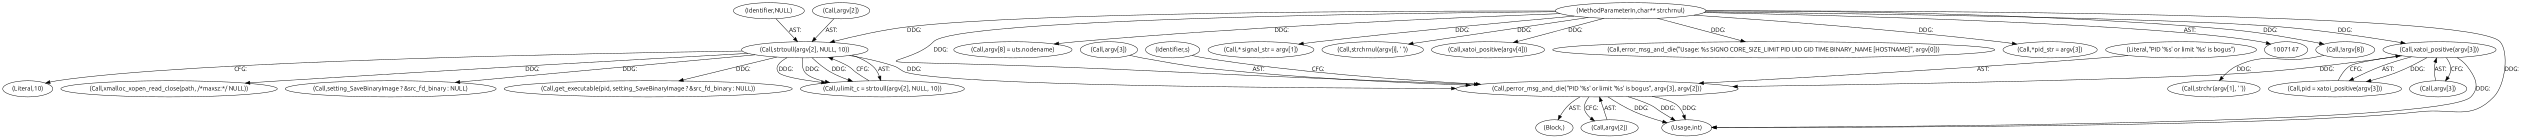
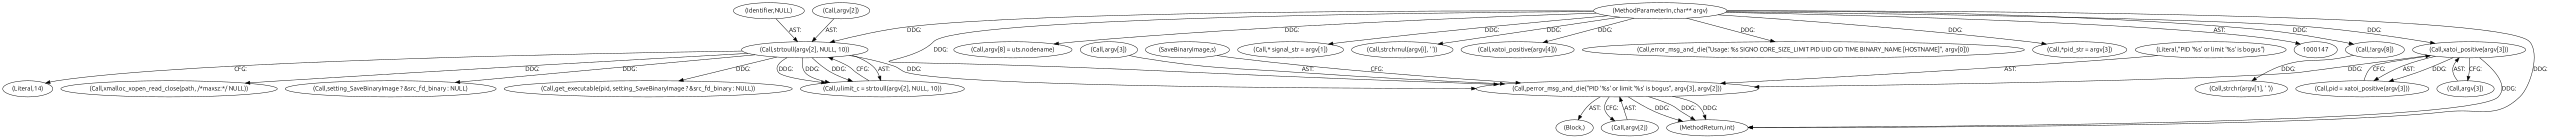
node "(MethodParameterIn,char** strchrnul)": label "(MethodParameterIn,char** strchrnul)" -> "(MethodParameterIn,char** argv)"
node "(Identifier,s)": label "(Identifier,s)" -> "(SaveBinaryImage,s)"
node "1007147": label "1007147" -> "1000147"
node "(Literal,10)": label "(Literal,10)" -> "(Literal,14)"
node "(Usage,int)": label "(Usage,int)" -> "(MethodReturn,int)"
